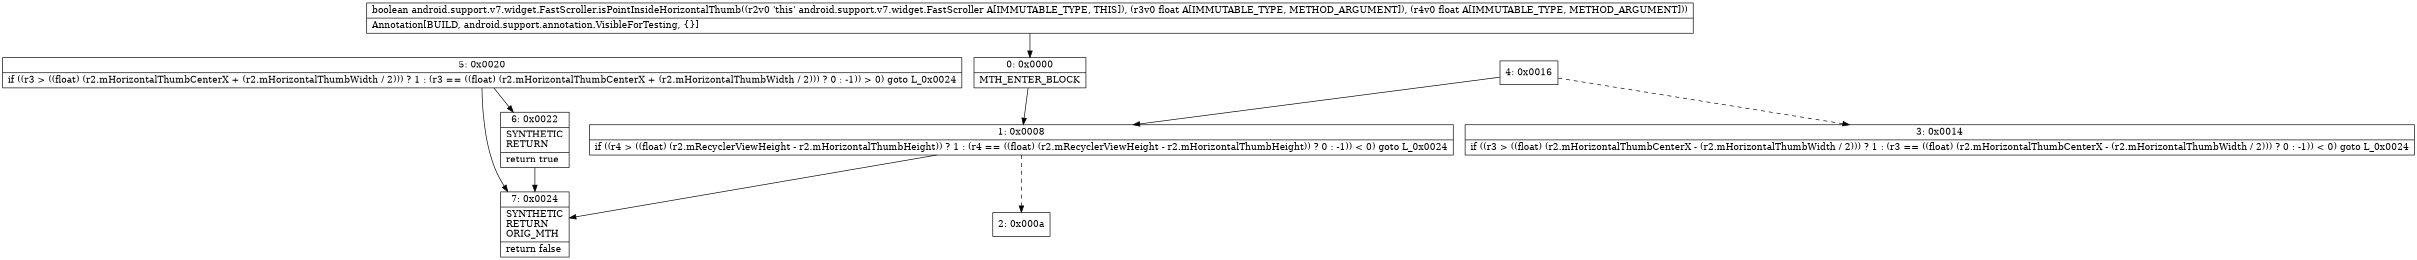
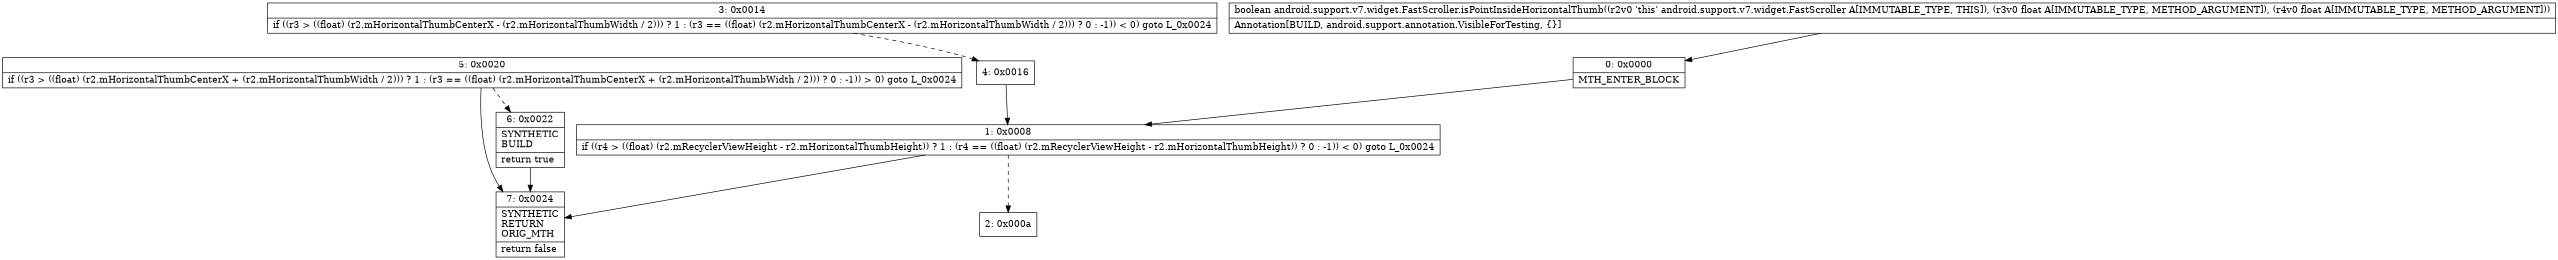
edge "5: 0x0020" -> "6: 0x0022": style solid -> dashed
edge "4: 0x0016" -> "3: 0x0014": reversed
node "6: 0x0022": text "RETURN" -> "BUILD"
